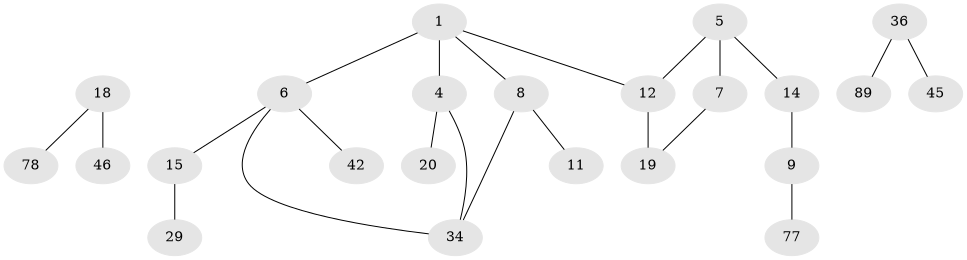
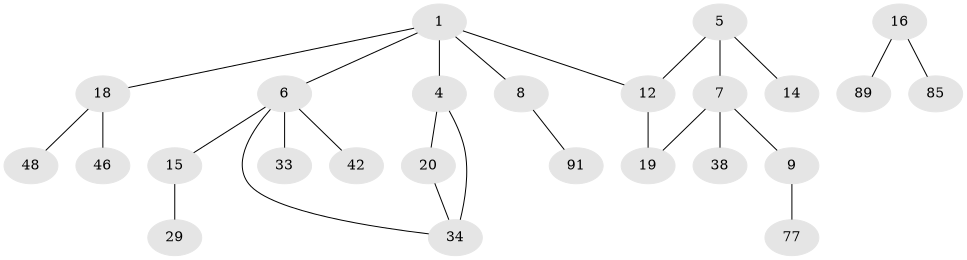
node "36": label "36" -> "16"
edge "1" -- "18": added
node "45": label "45" -> "85"
edge "14" -- "9": now "7" -- "9"
node "78": label "78" -> "48"
node "33": added
edge "8" -- "34": now "20" -- "34"
node "11": label "11" -> "91"
node "38": added
